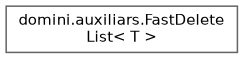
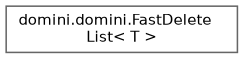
node "domini.auxiliars.FastDelete List< T >": label "domini.auxiliars.FastDelete List< T >" -> "domini.domini.FastDelete List< T >"
